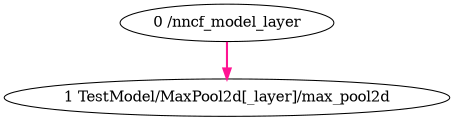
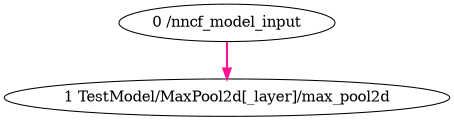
node "0 /nncf_model_layer": label "0 /nncf_model_layer" -> "0 /nncf_model_input"
